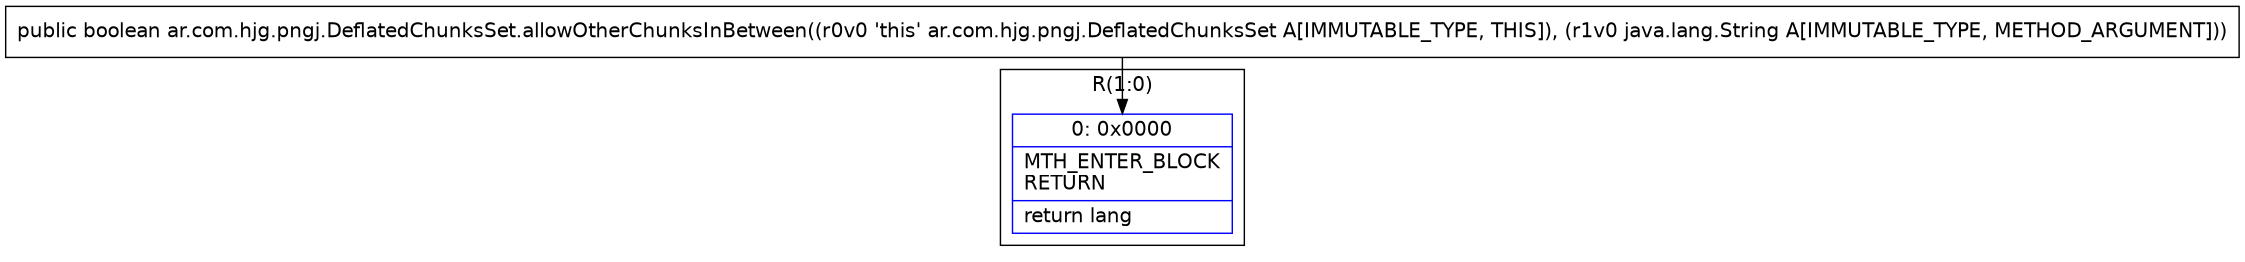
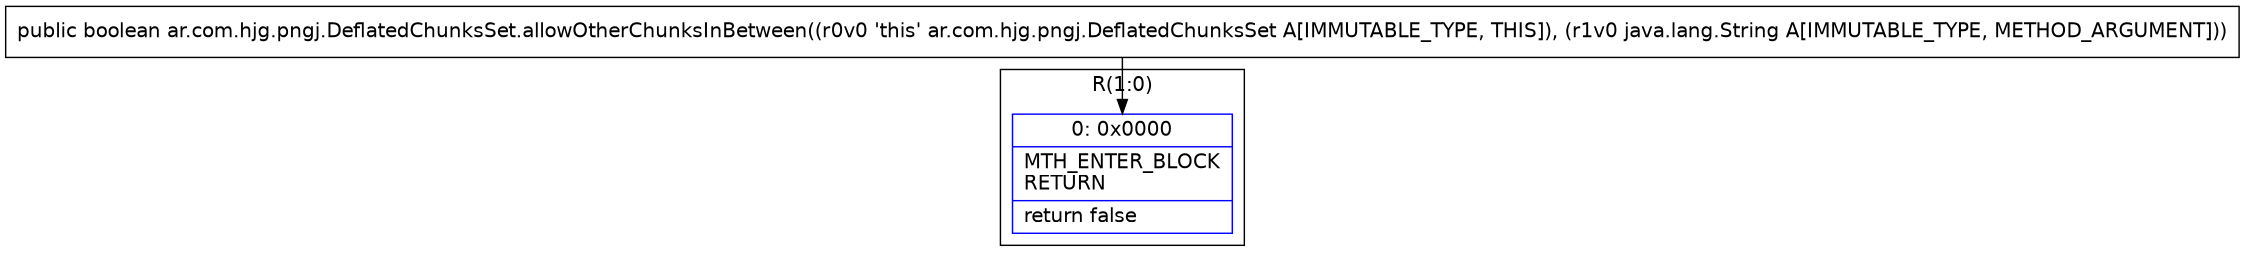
node "0: 0x0000": text "return lang" -> "return false"
